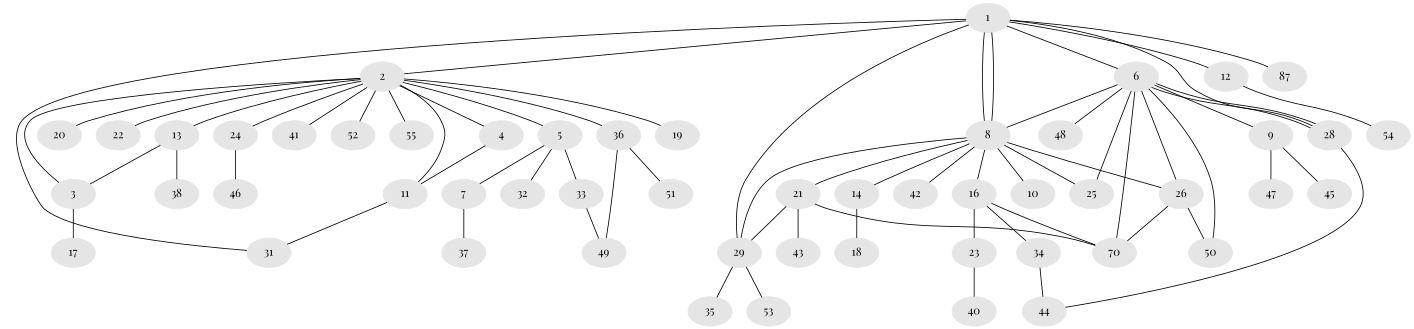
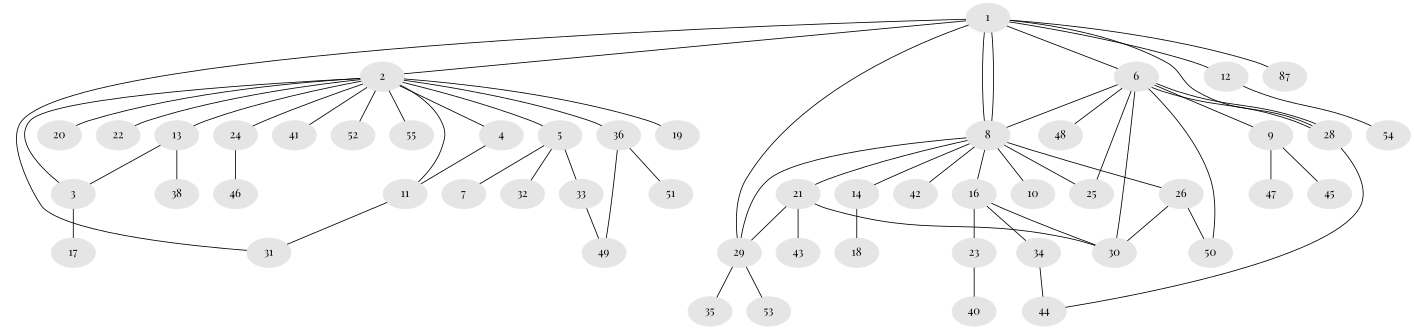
edge "6" -- "26": removed
node "37": removed
node "70": label "70" -> "30"
